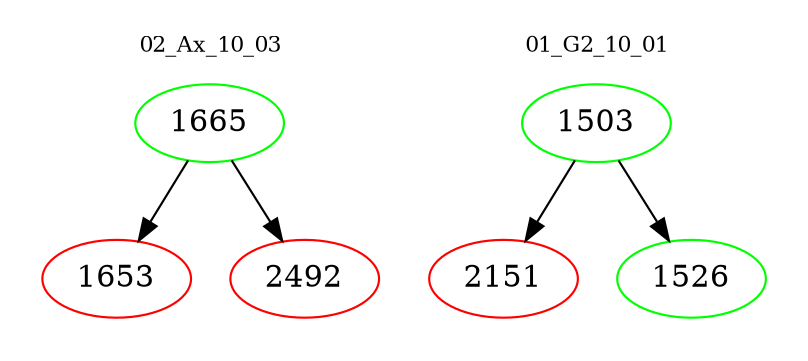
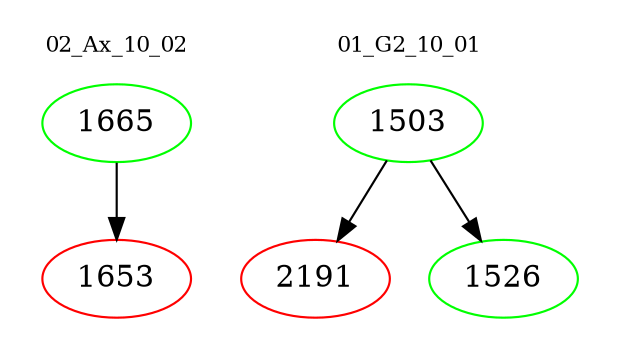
cluster "02_Ax_10_03": label "02_Ax_10_03" -> "02_Ax_10_02"
node "2492": removed
node "2151": label "2151" -> "2191"
